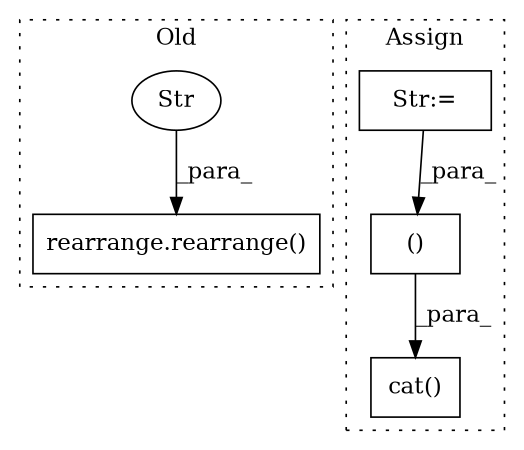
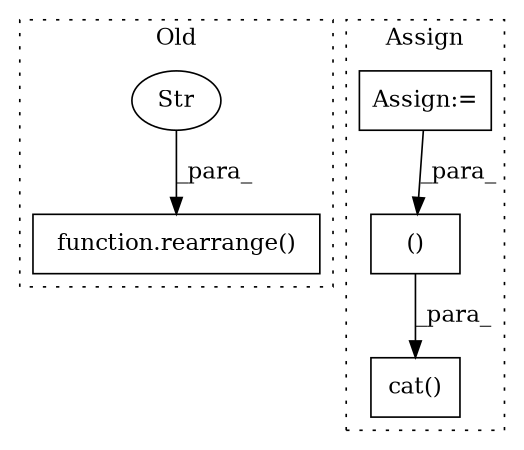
node "Str:=": label "Str:=" -> "Assign:="
node "rearrange.rearrange()": label "rearrange.rearrange()" -> "function.rearrange()"
